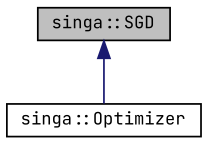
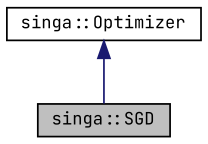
edge "singa::Optimizer" -> "singa::SGD": reversed
